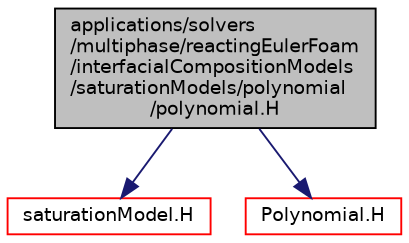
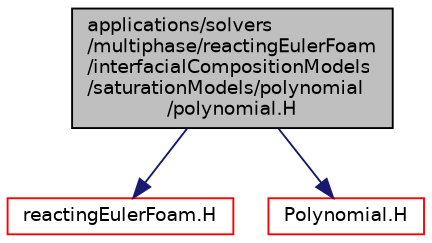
node "saturationModel.H": label "saturationModel.H" -> "reactingEulerFoam.H"
